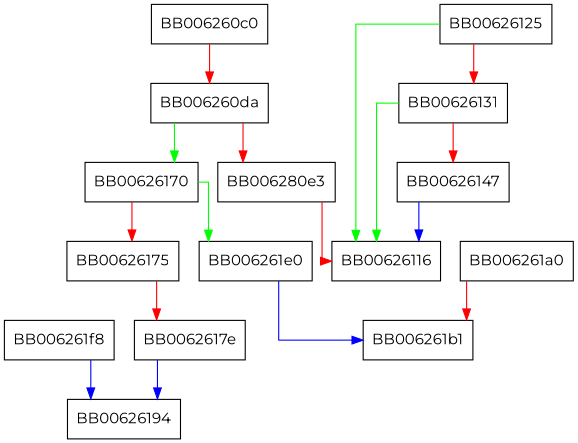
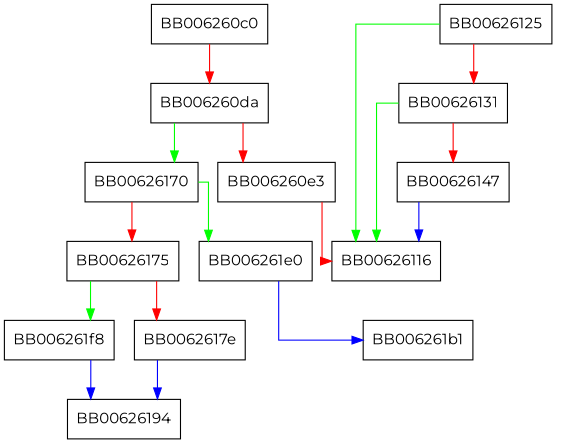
node "BB006280e3": label "BB006280e3" -> "BB006260e3"
node "BB006261a0": removed
edge "BB00626175" -> "BB006261f8": added
